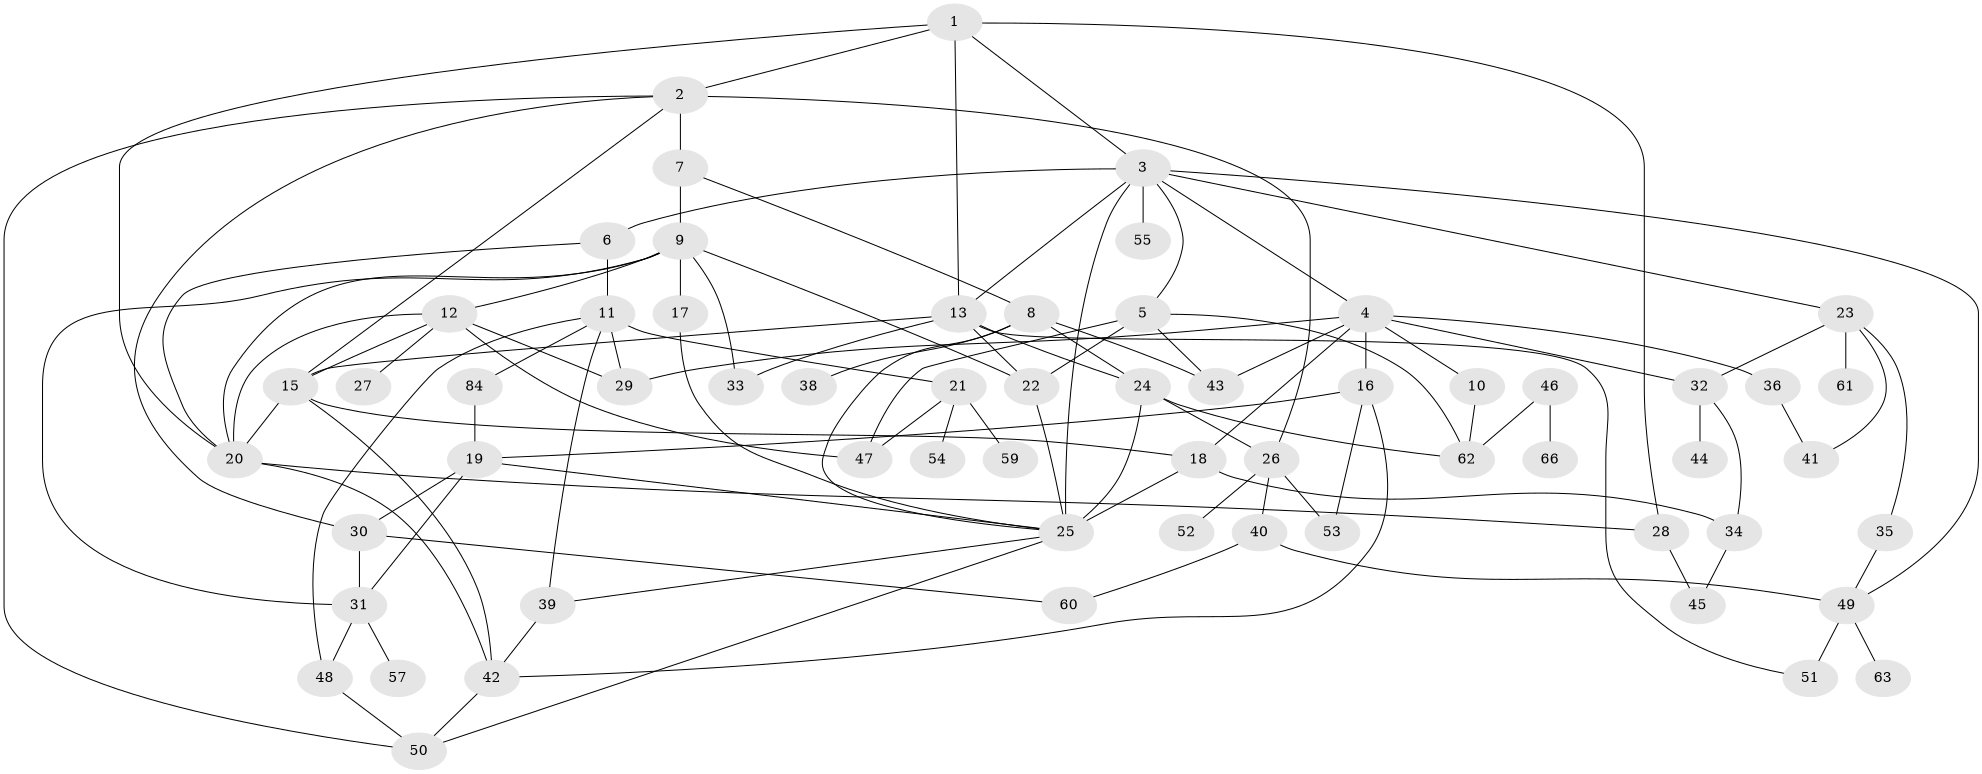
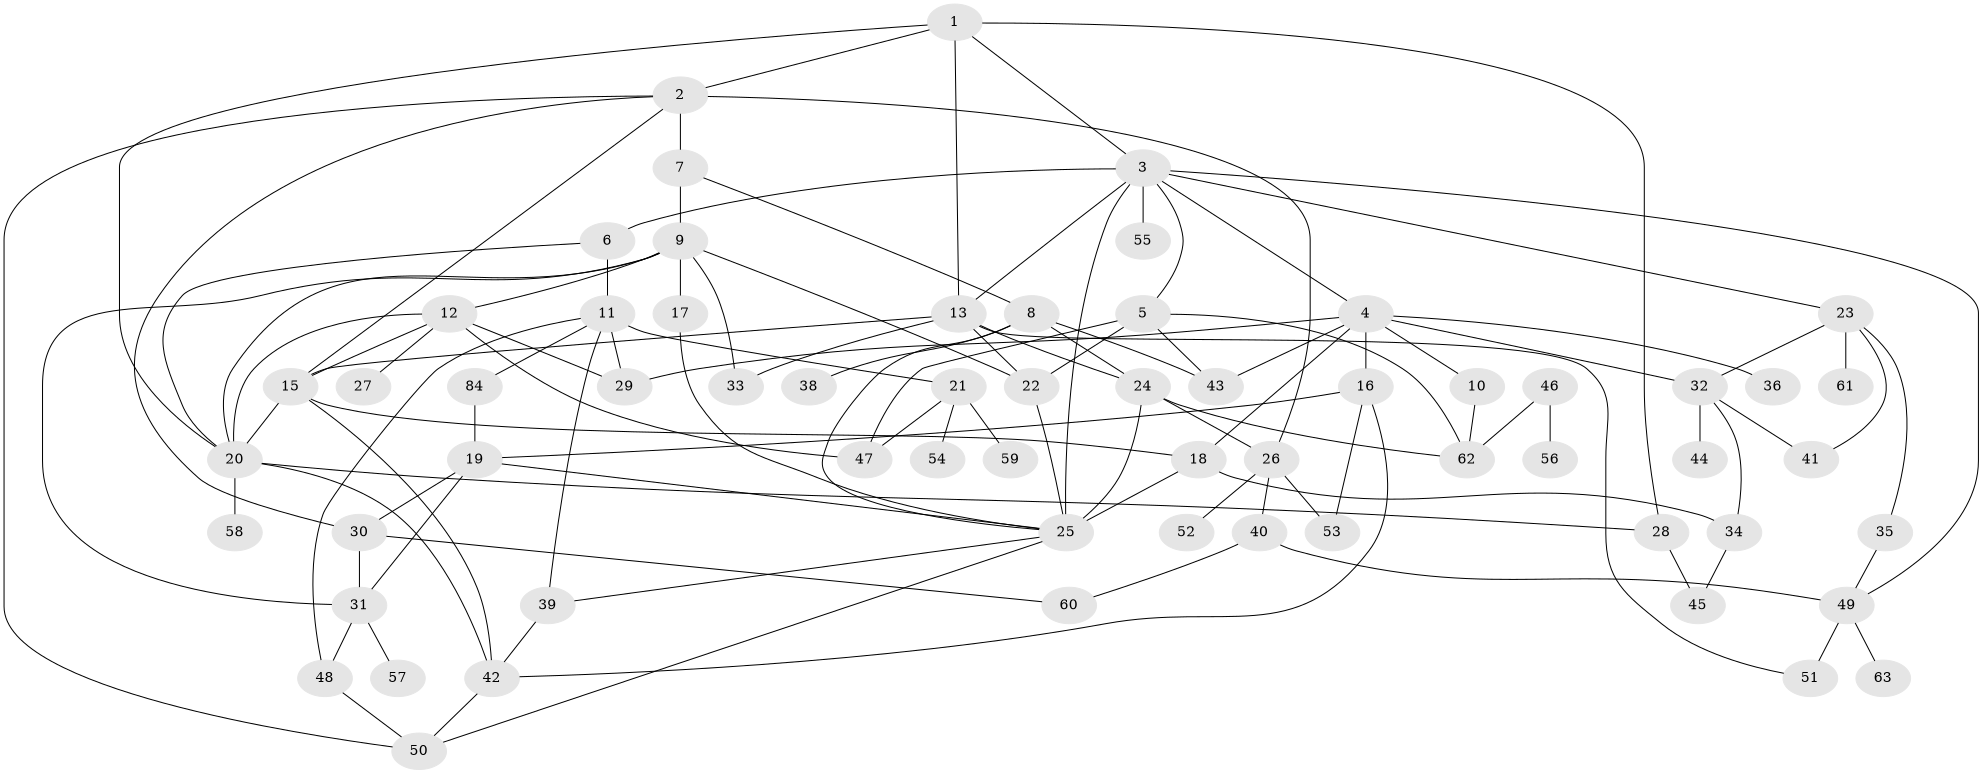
edge "36" -- "41": now "32" -- "41"
node "66": label "66" -> "56"
node "58": added
